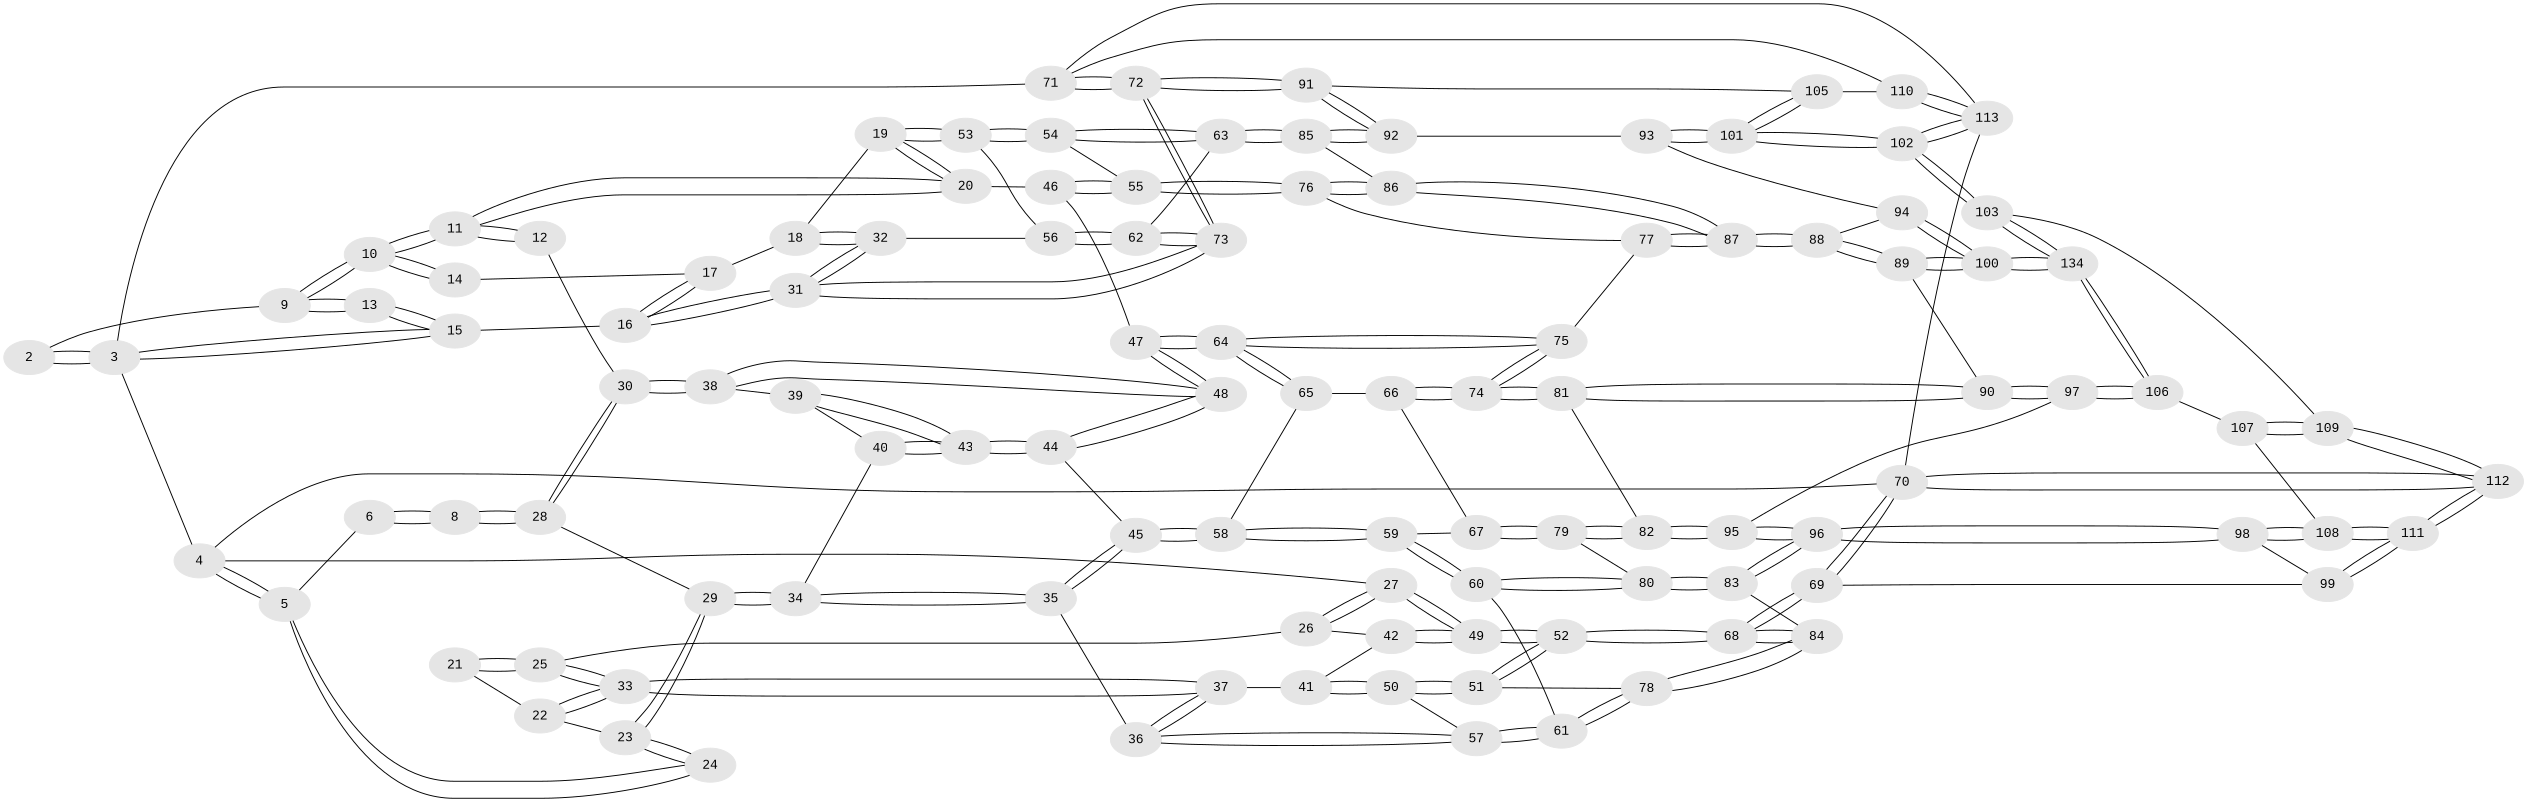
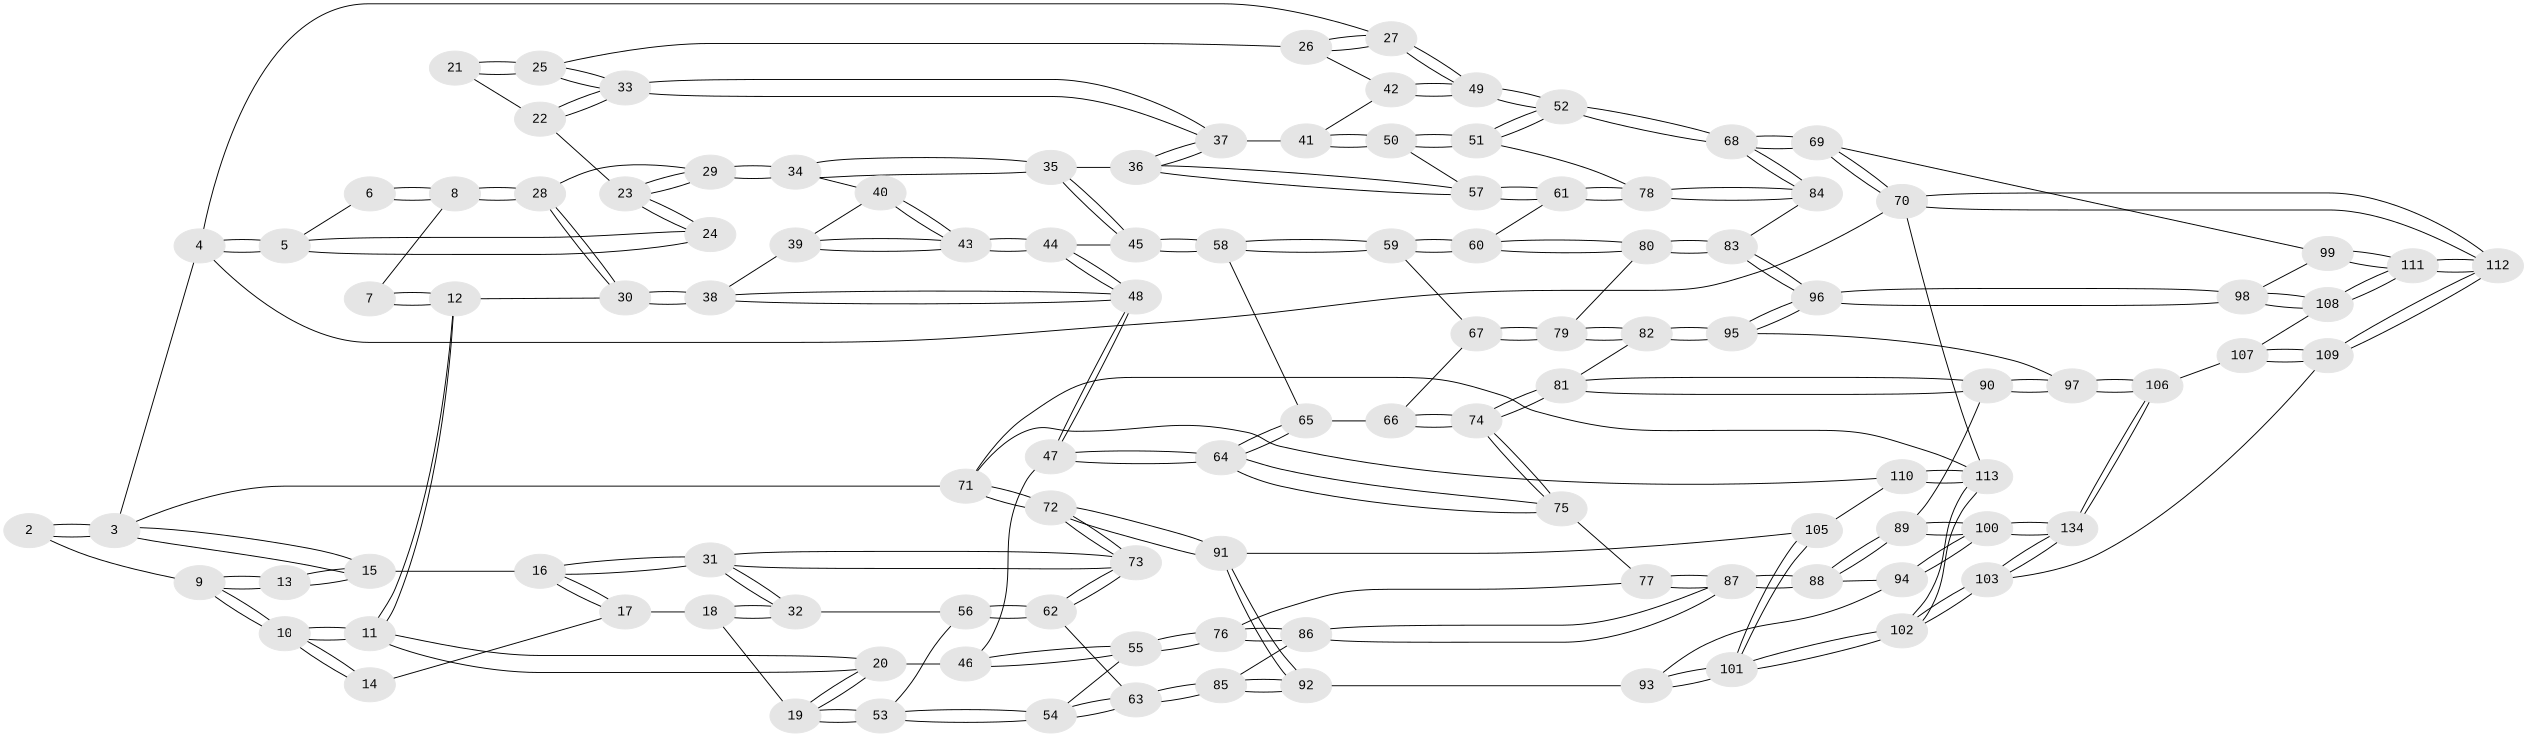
node "7": added
